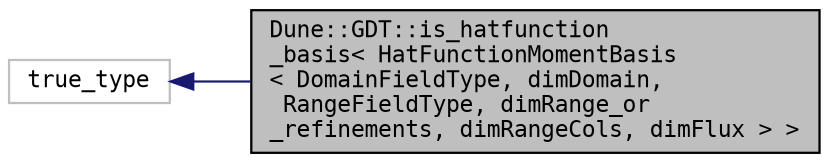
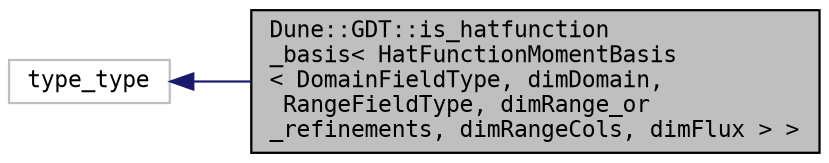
node "true_type": label "true_type" -> "type_type"
